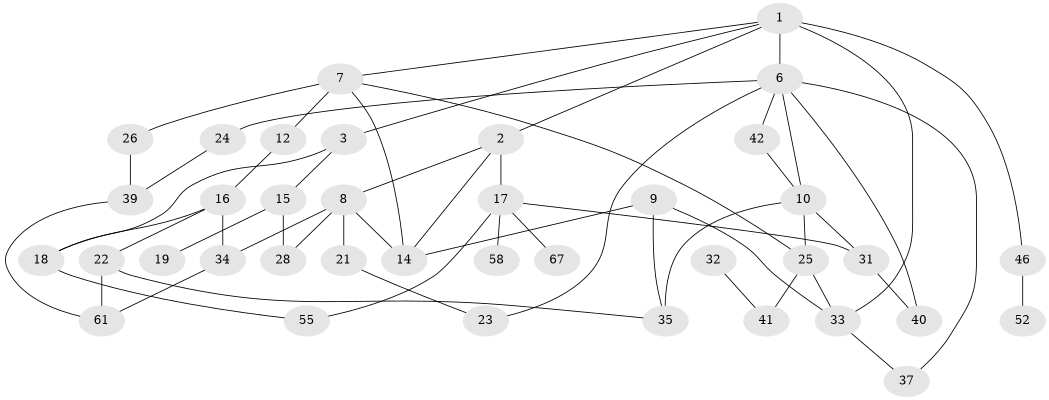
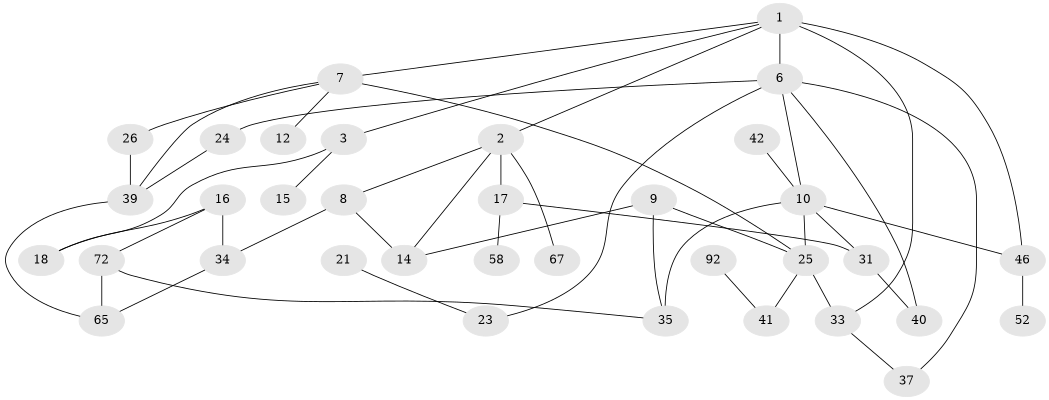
edge "6" -- "42": removed
edge "7" -- "14": now "7" -- "39"
edge "12" -- "16": removed
edge "17" -- "67": now "2" -- "67"
edge "8" -- "21": removed
edge "10" -- "46": added
edge "9" -- "33": now "9" -- "25"
node "22": label "22" -> "72"
node "19": removed
node "28": removed
node "32": label "32" -> "92"
node "61": label "61" -> "65"
node "55": removed
